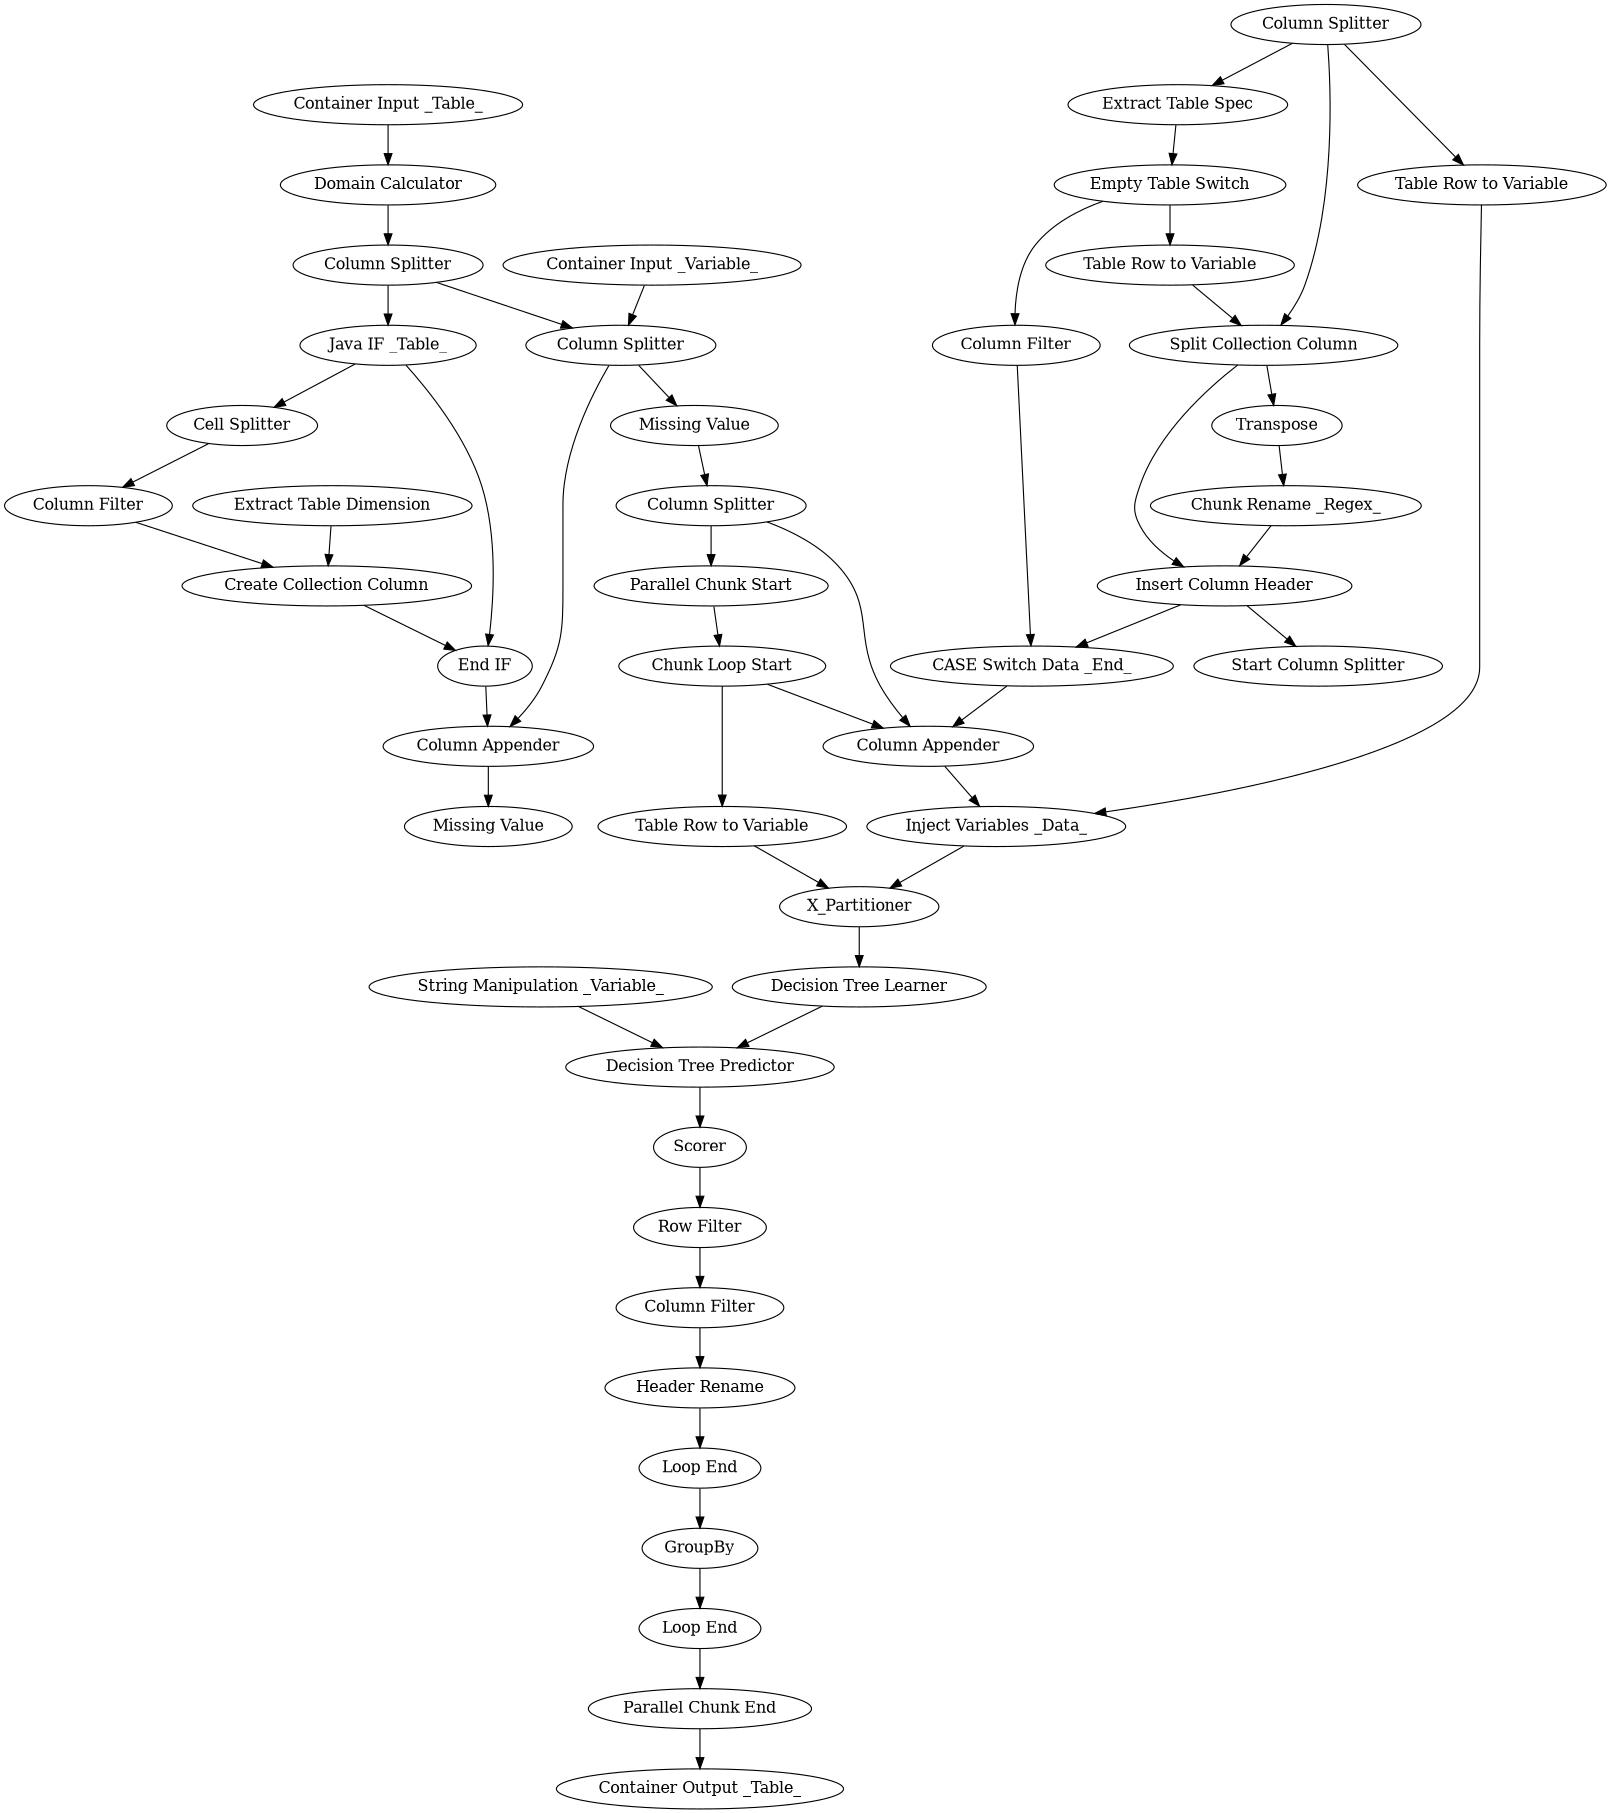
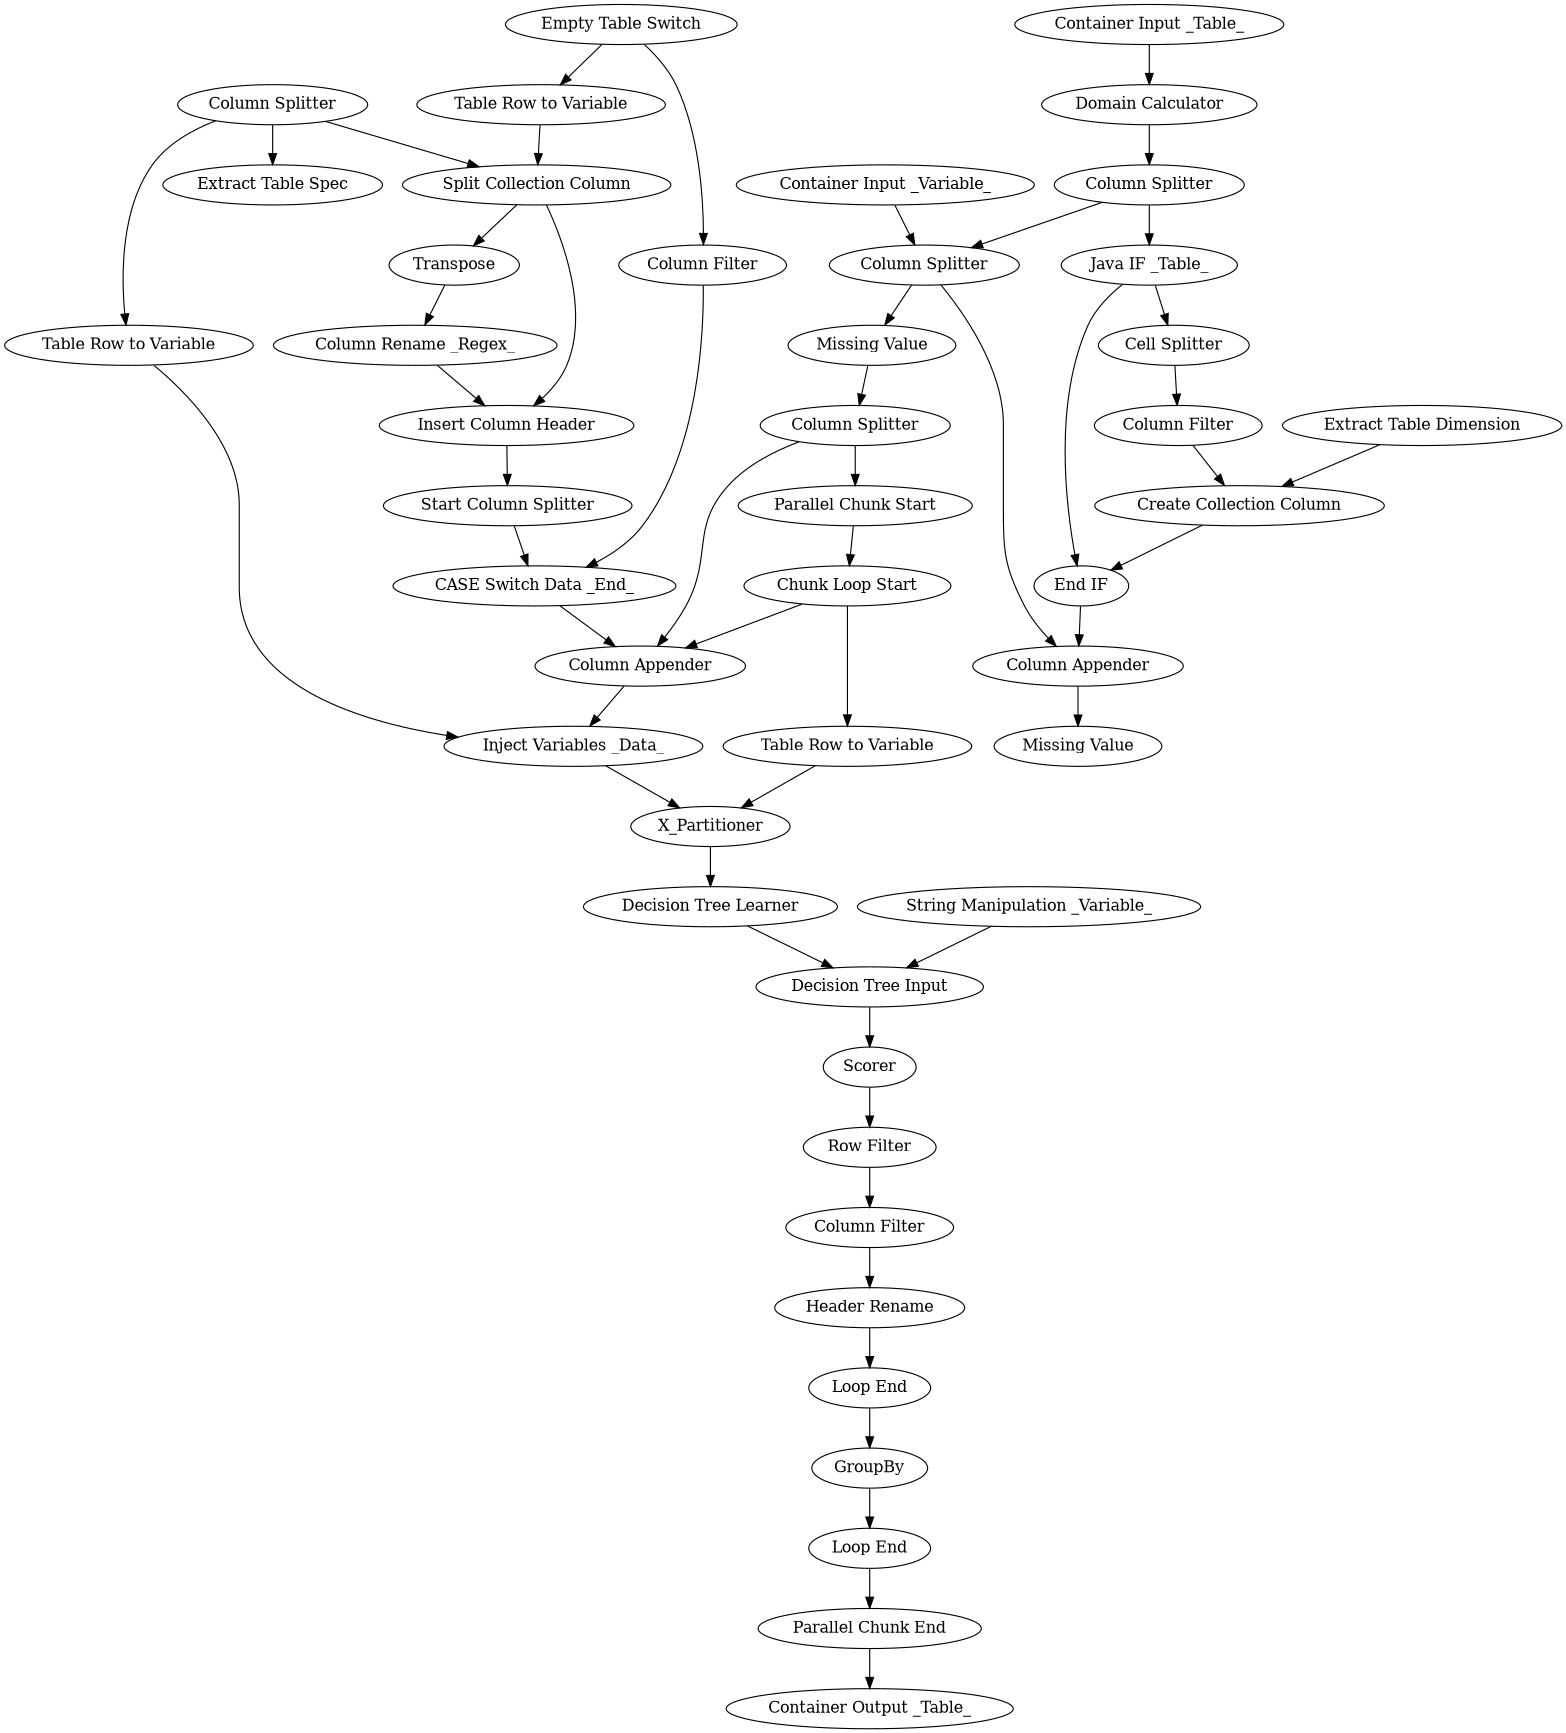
edge "Extract Table Spec" -> "Empty Table Switch": removed
node "Chunk Rename _Regex_": label "Chunk Rename _Regex_" -> "Column Rename _Regex_"
edge "Insert Column Header" -> "CASE Switch Data _End_": now "Start Column Splitter" -> "CASE Switch Data _End_"
node "Decision Tree Predictor": label "Decision Tree Predictor" -> "Decision Tree Input"
